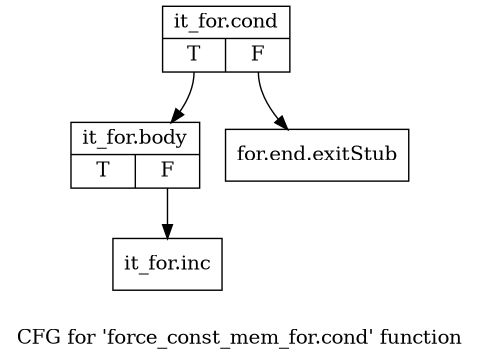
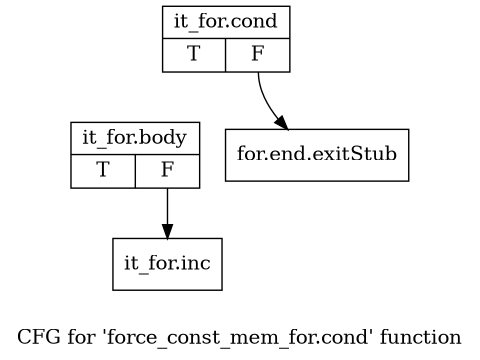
edge "it_for.cond" -> "it_for.body": removed
